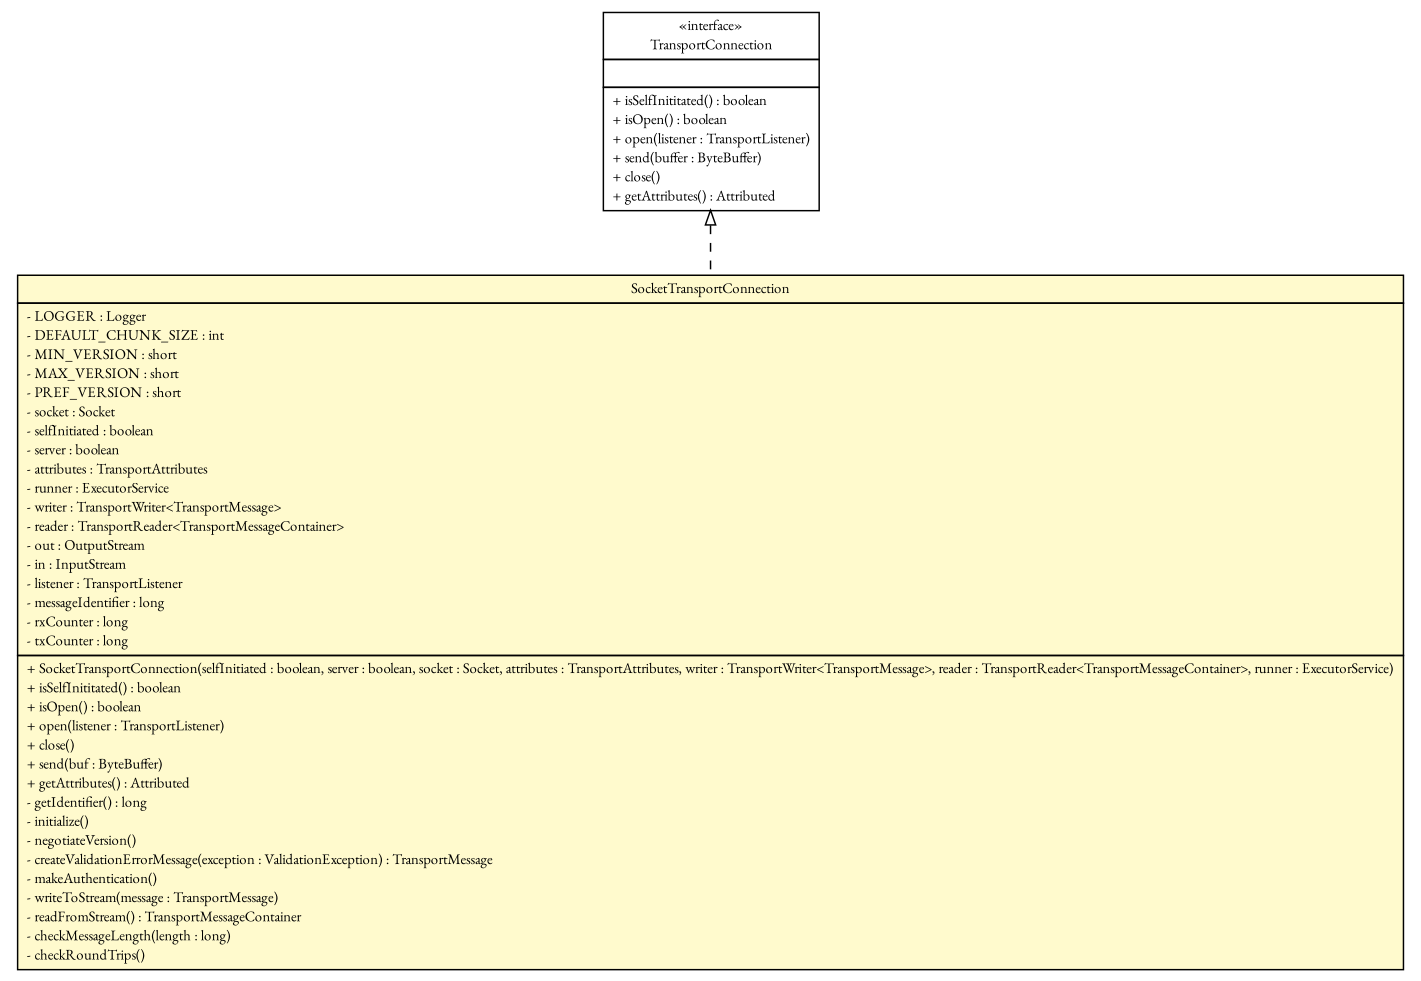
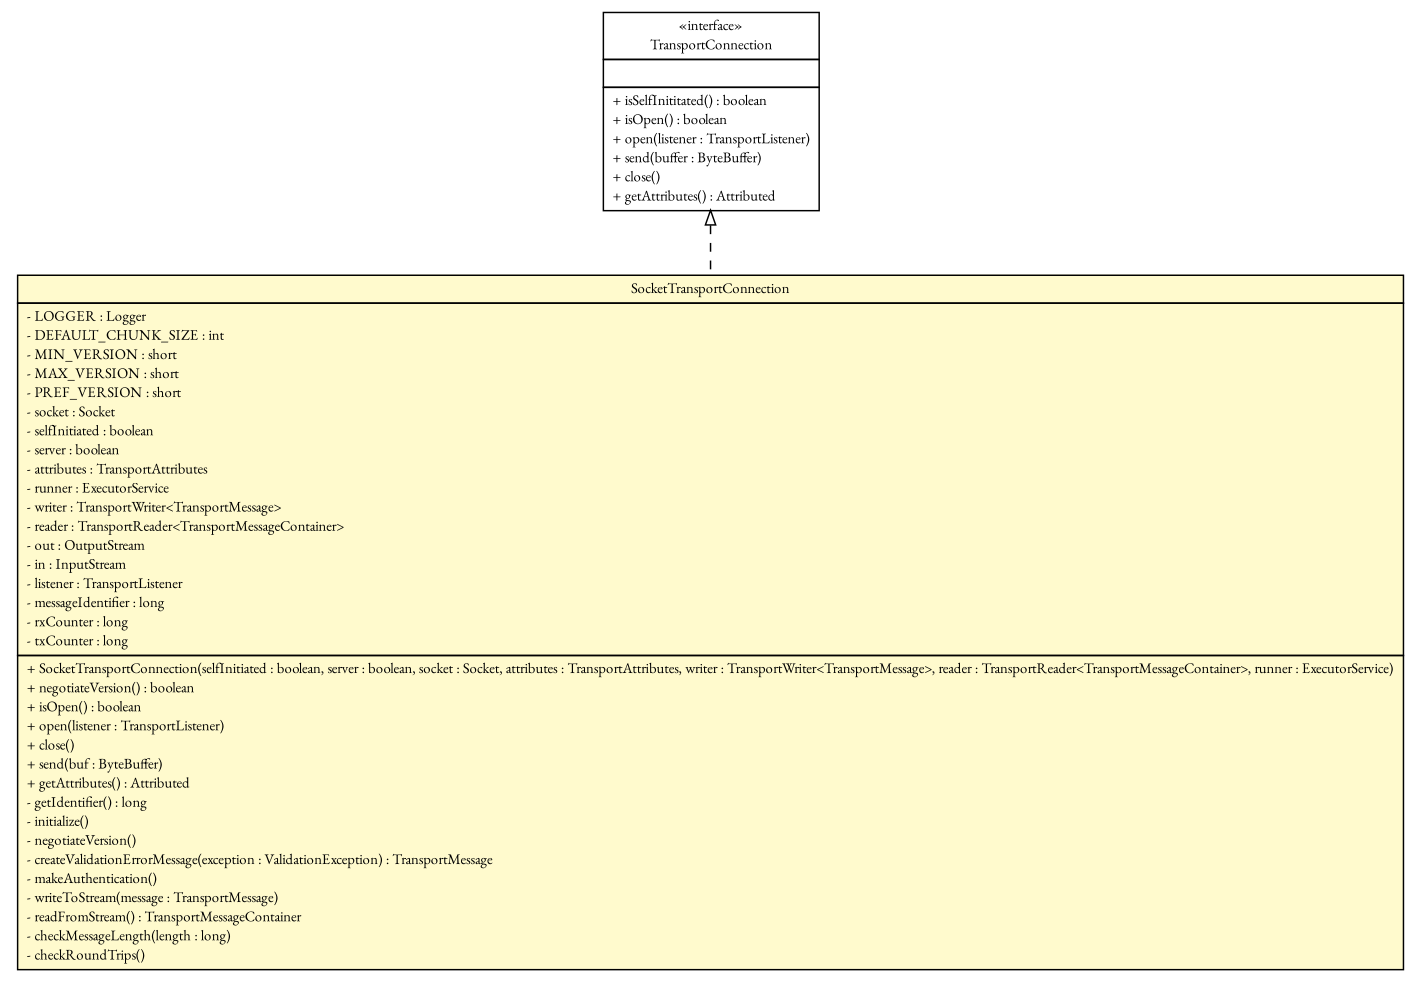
node "SocketTransportConnection": text "+ isSelfInititated() : boolean" -> "+ negotiateVersion() : boolean"
